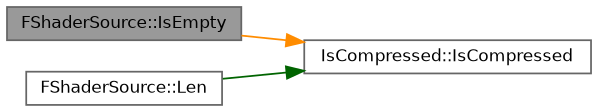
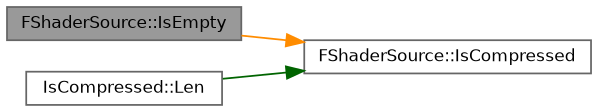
node "IsCompressed::IsCompressed": label "IsCompressed::IsCompressed" -> "FShaderSource::IsCompressed"
node "FShaderSource::Len": label "FShaderSource::Len" -> "IsCompressed::Len"
